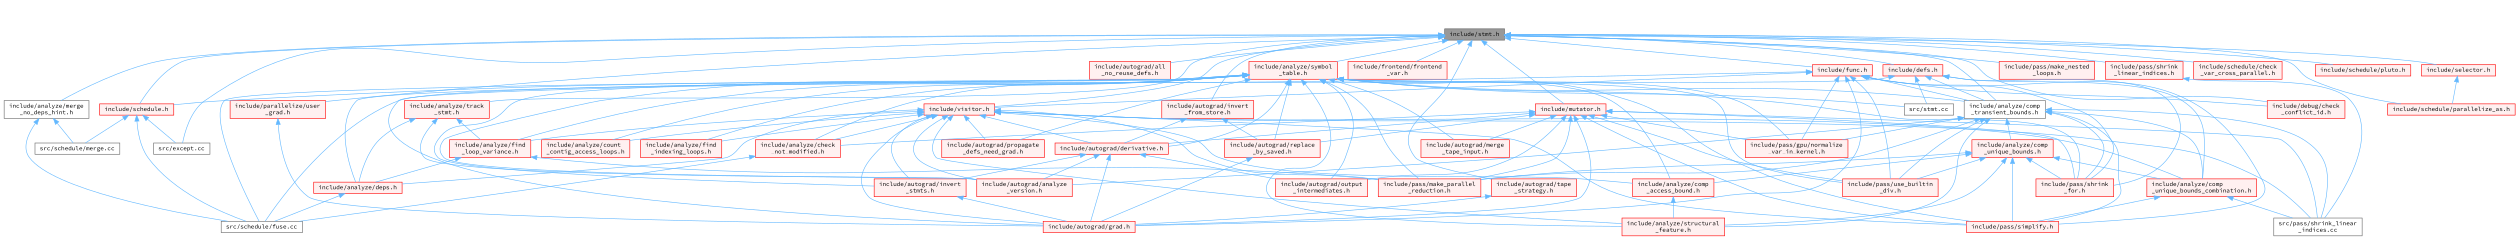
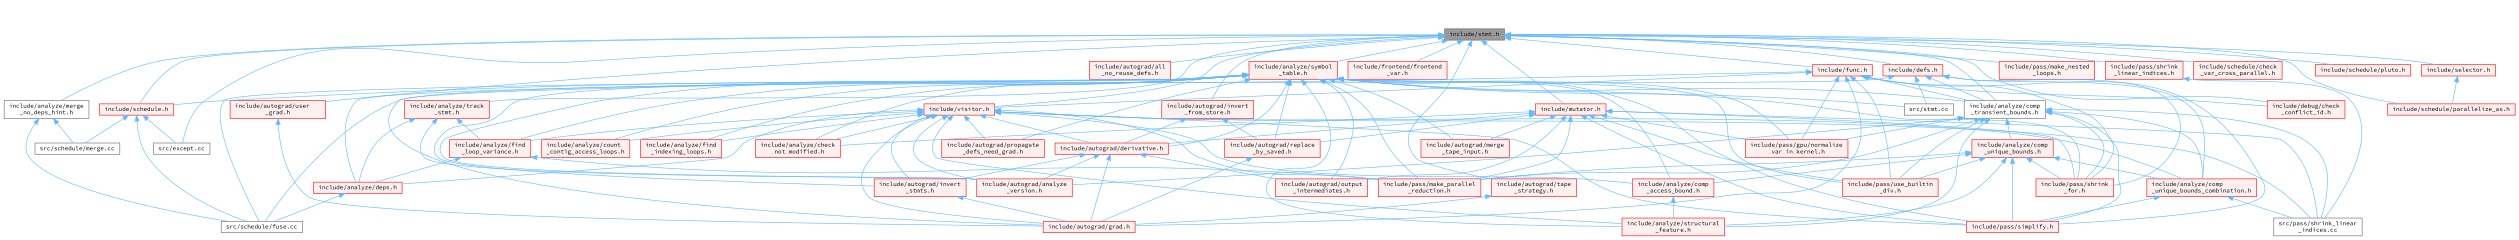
node "include/parallelize/user _grad.h": label "include/parallelize/user _grad.h" -> "include/autograd/user _grad.h"
edge "src/schedule/fuse.cc" -> "include/analyze/check _not_modified.h": removed
edge "include/autograd/grad.h" -> "include/mutator.h": removed
